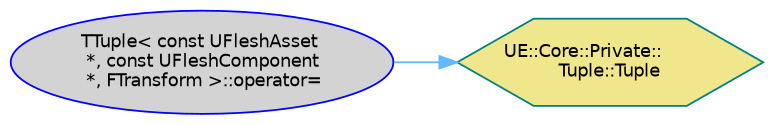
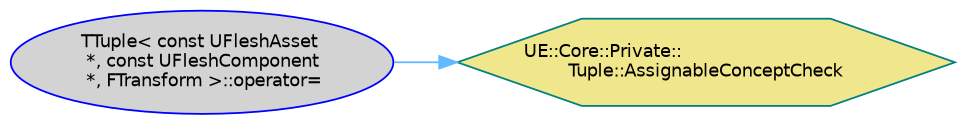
node "UE::Core::Private:: Tuple::Tuple": label "UE::Core::Private:: Tuple::Tuple" -> "UE::Core::Private:: Tuple::AssignableConceptCheck"
